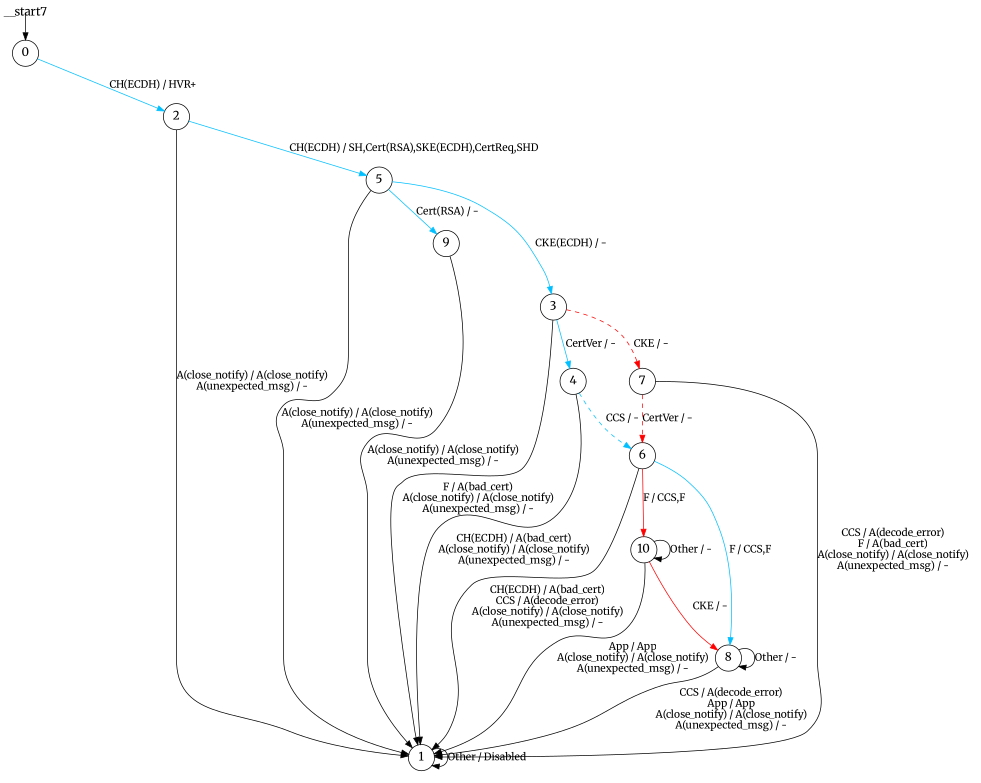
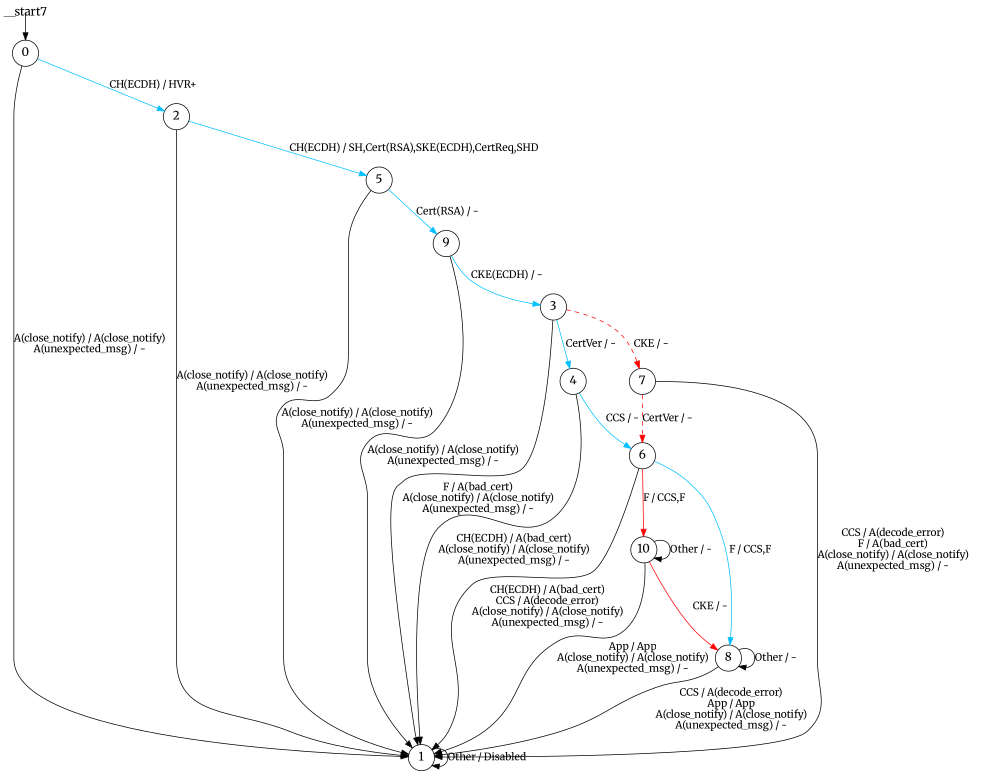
edge "5" -> "3": now "9" -> "3"
edge "4" -> "6": style dashed -> solid
edge "0" -> "1": added, label "A(close_notify) / A(close_notify) A(unexpected_msg) / -"
